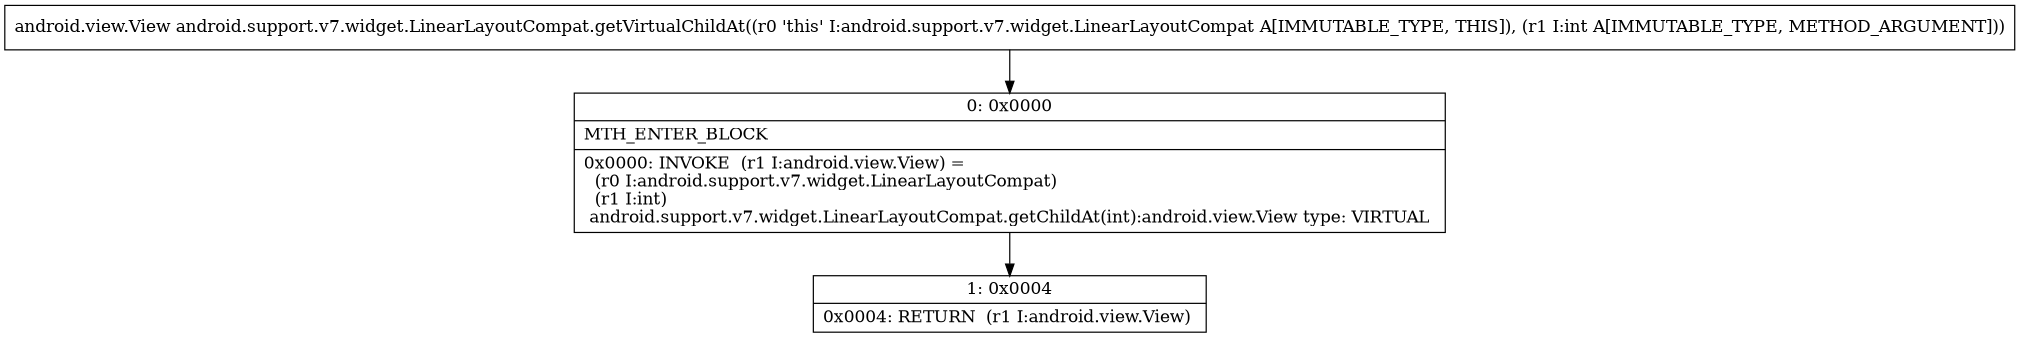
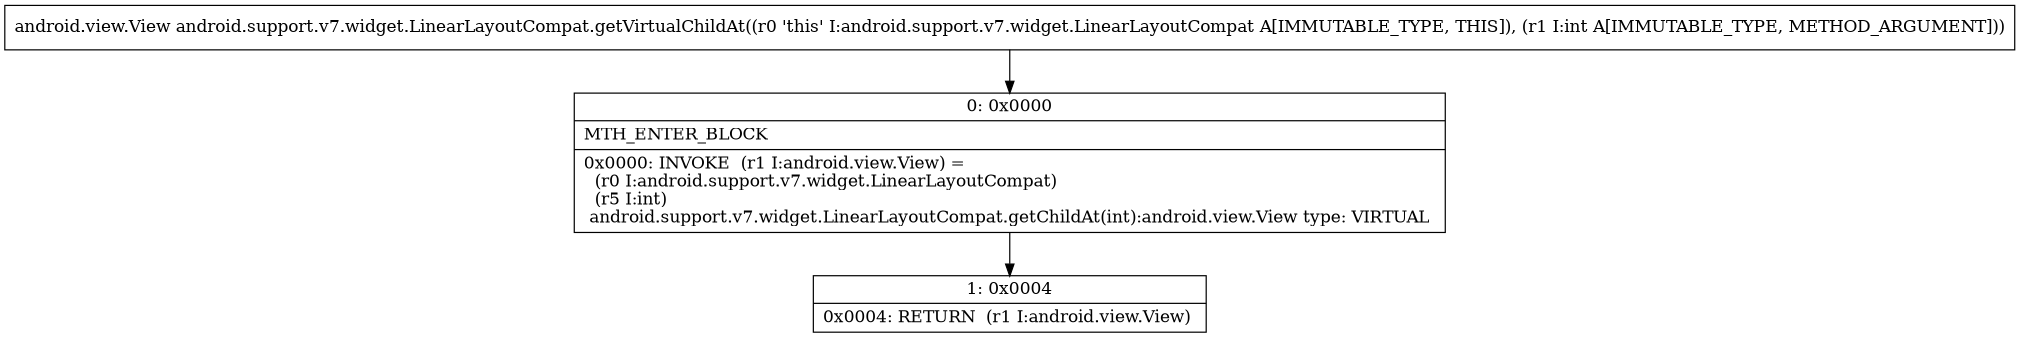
node "0: 0x0000": text "(r1 I:int)" -> "(r5 I:int)"
